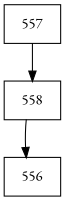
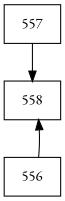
edge "558" -> "556": reversed
